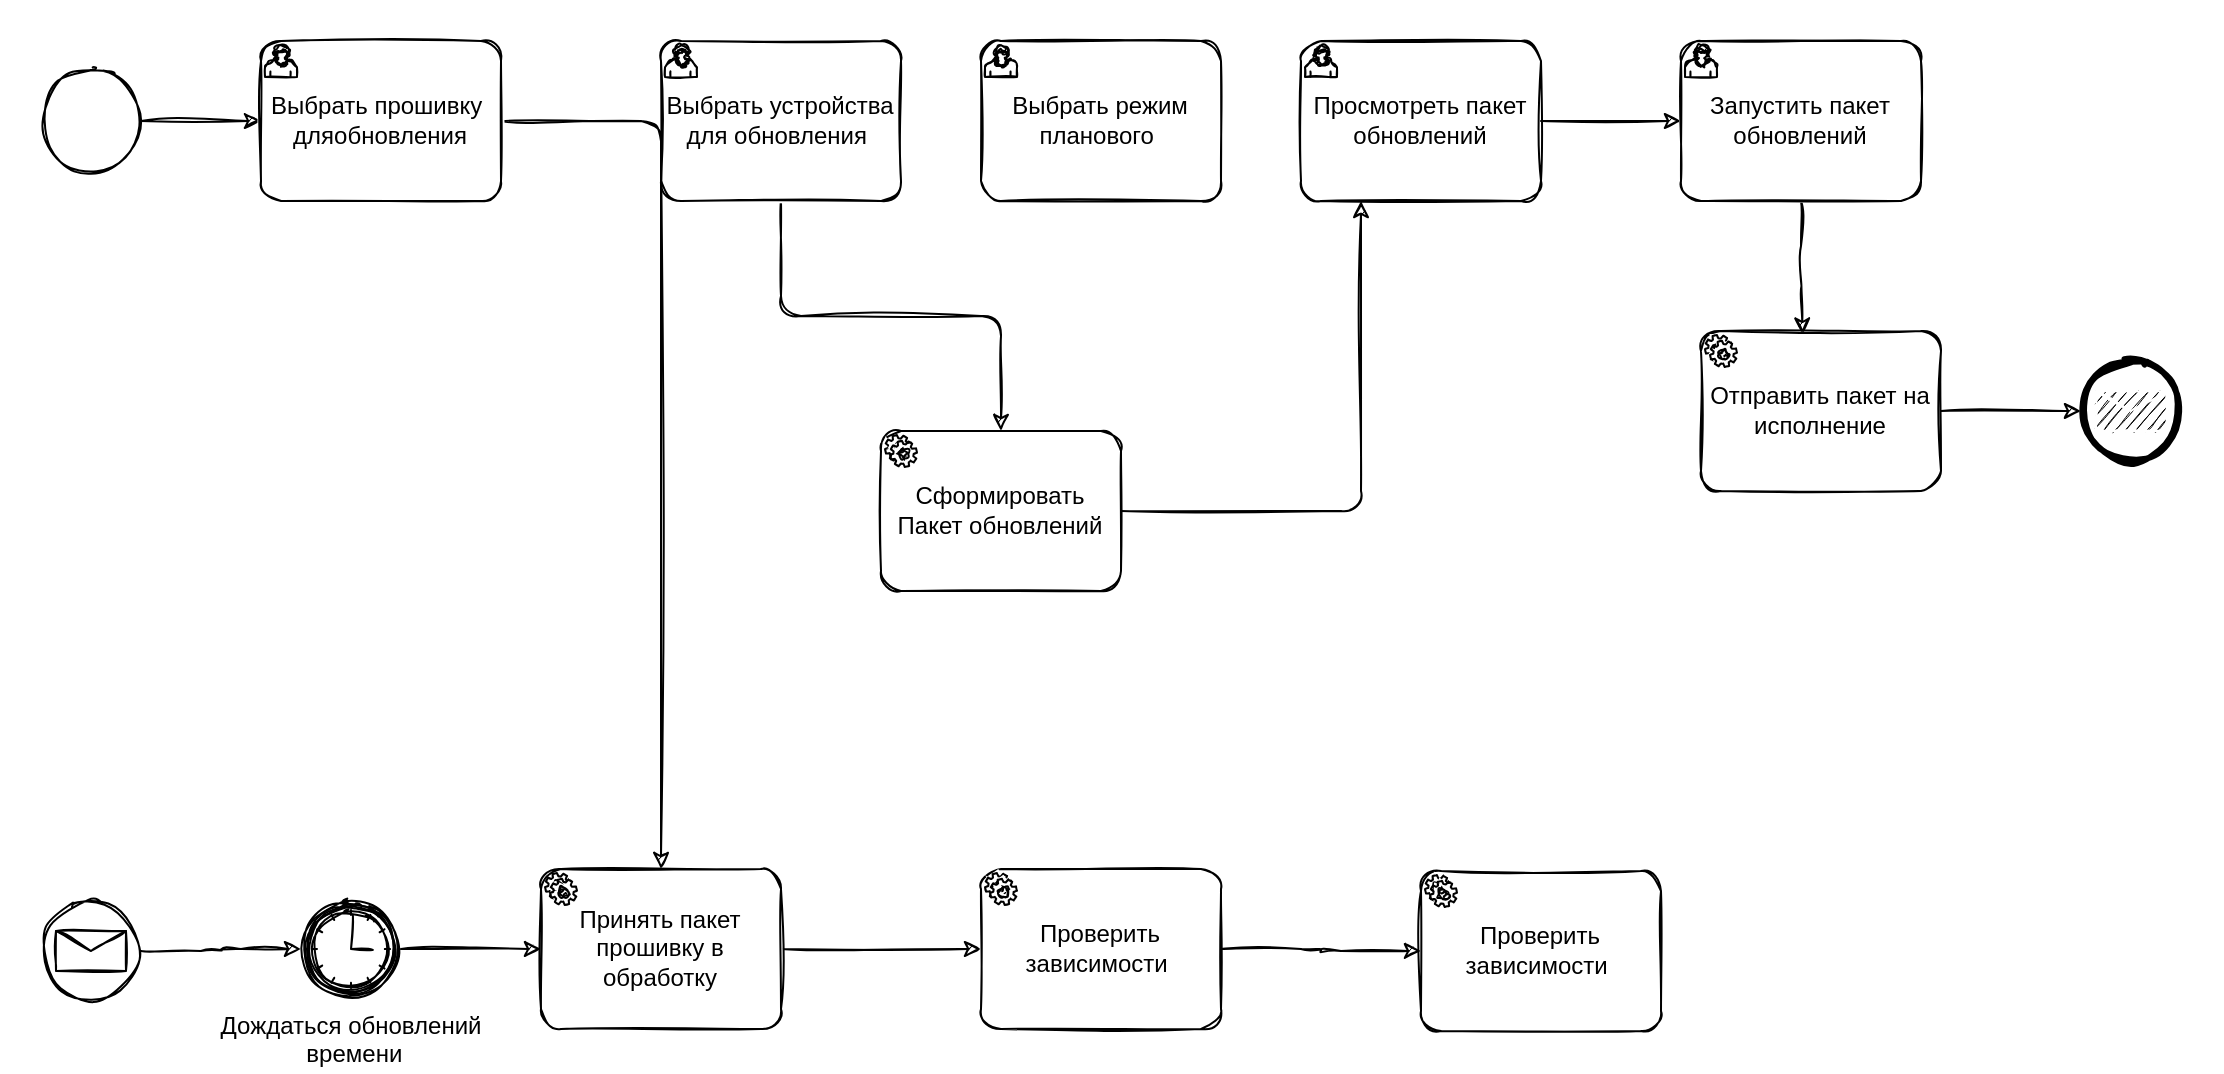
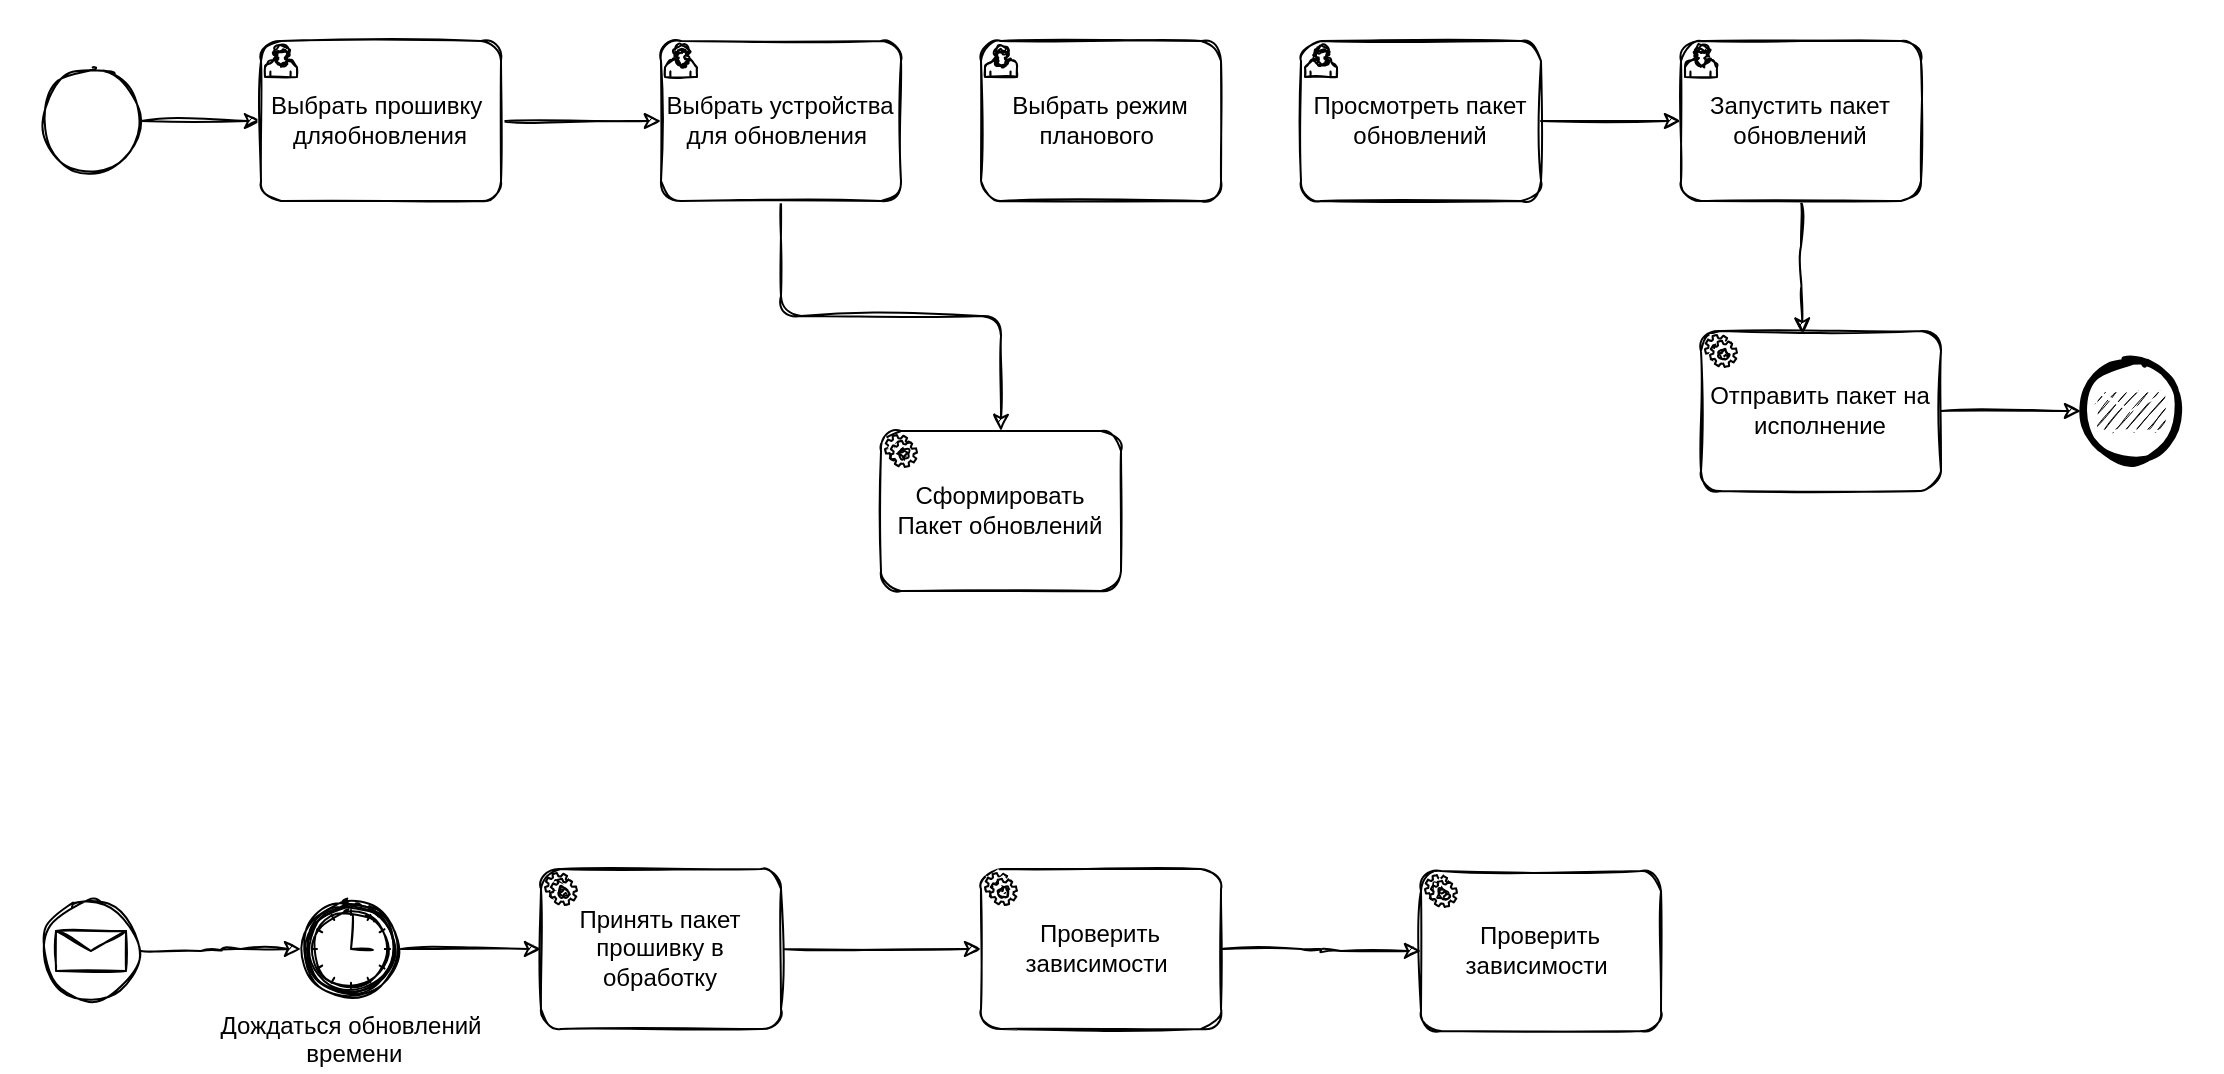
edge "Сформировать Пакет обновлений" -> "Просмотреть пакет обновлений": removed
edge "Выбрать прошивку дляобновления" -> "Принять пакет прошивку в обработку": now "Выбрать прошивку дляобновления" -> "Выбрать устройства для обновления"
